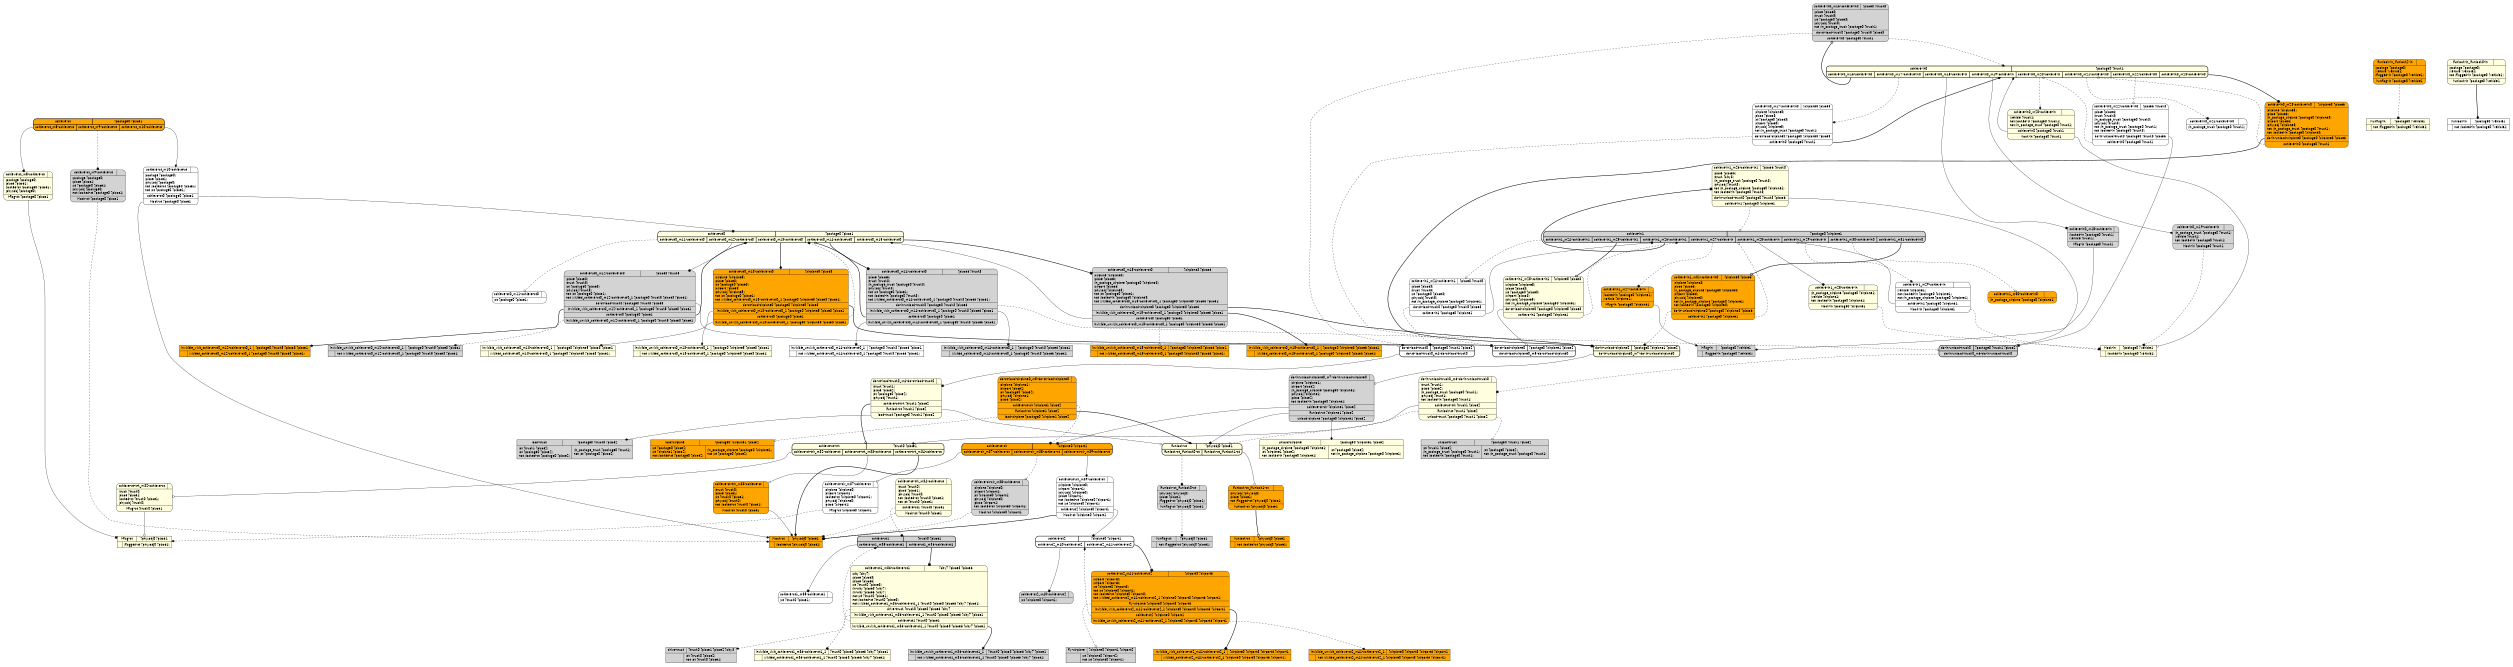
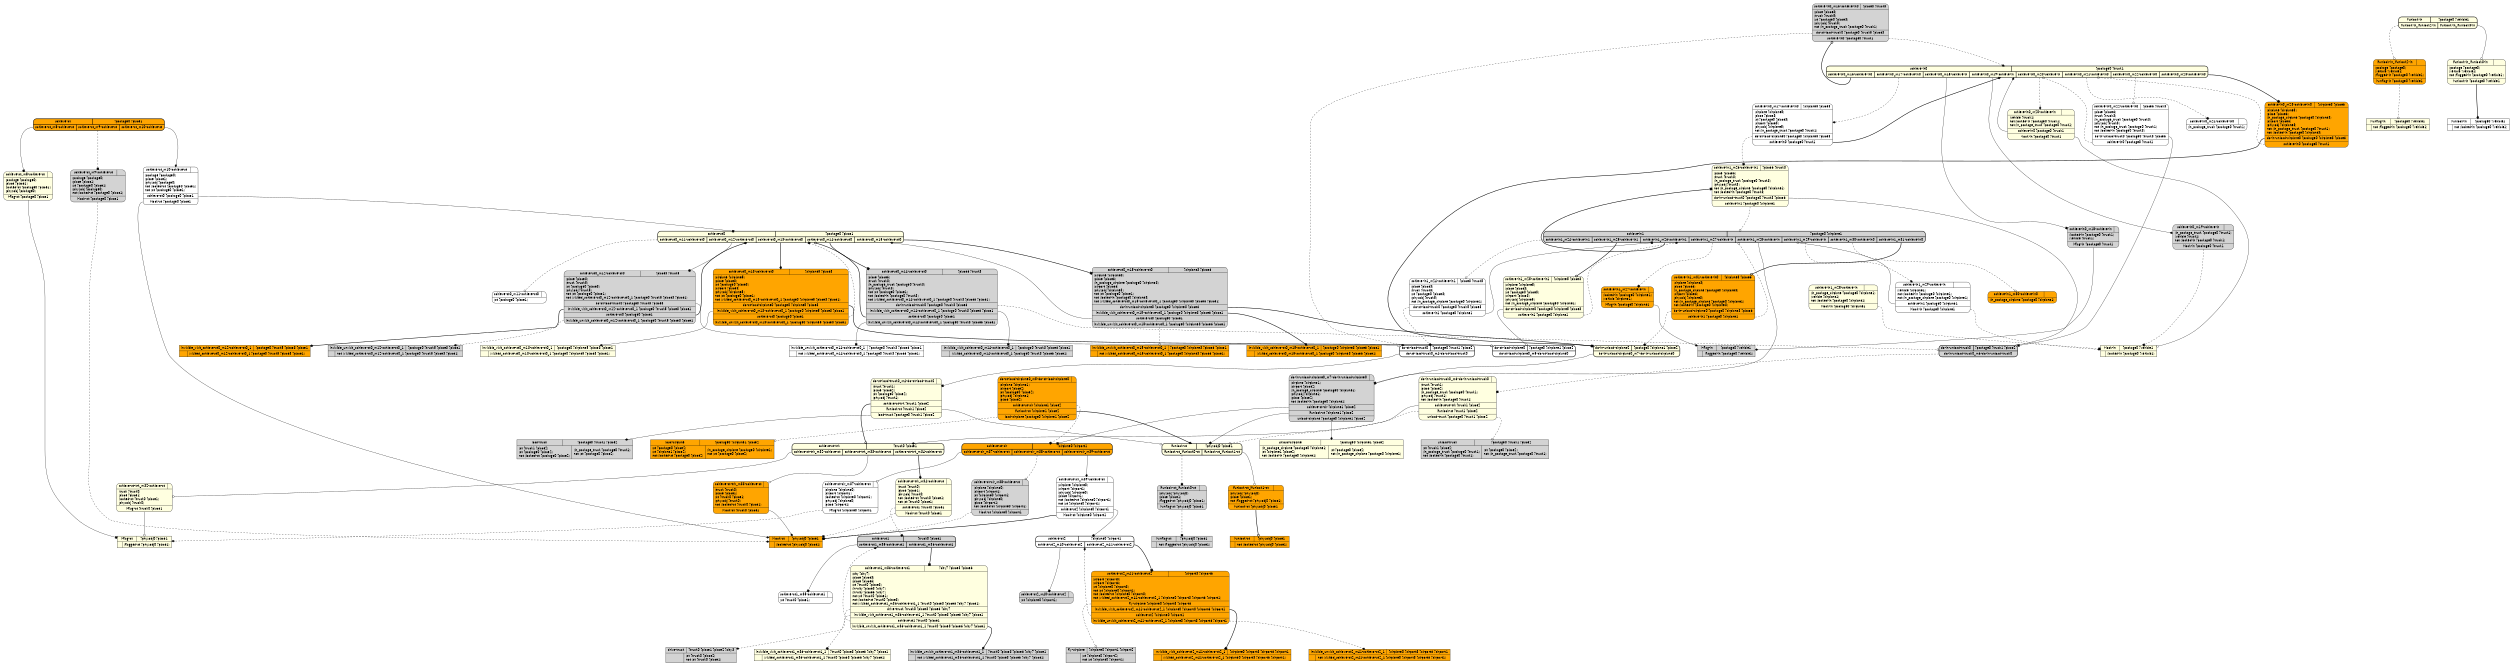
node "ifunlock-in": added
edge "ifunlock-in_ifunlock2-in" -> "i-unflag-in": arrowhead box -> odot
edge "achieve-in0_m17-achieve-in0" -> "do-at-load-airplane0": now "achieve-in0_m17-achieve-in0" -> "achieve-in1_m26-achieve-in1"
node "achieve-in1_m26-achieve-in1": text "(truck ?city3)" -> "(truck ?truck3)"
edge "achieve-in1" -> "achieve-in1_m28-achieve-in": now "achieve-in1" -> "do-in-unload-airplane0_m7-do-in-unload-airplane0"
node "invisible_unvisit_achieve-at0_m13-achieve-at0_1": removed
node "load-truck": text "?package0 ?truck5 ?place2" -> "?package0 ?truck1 ?place2"
edge "achieve-at-trk" -> "i-lock-at": now "achieve-at-trk" -> "achieve-at-trk_m34-achieve-at"
